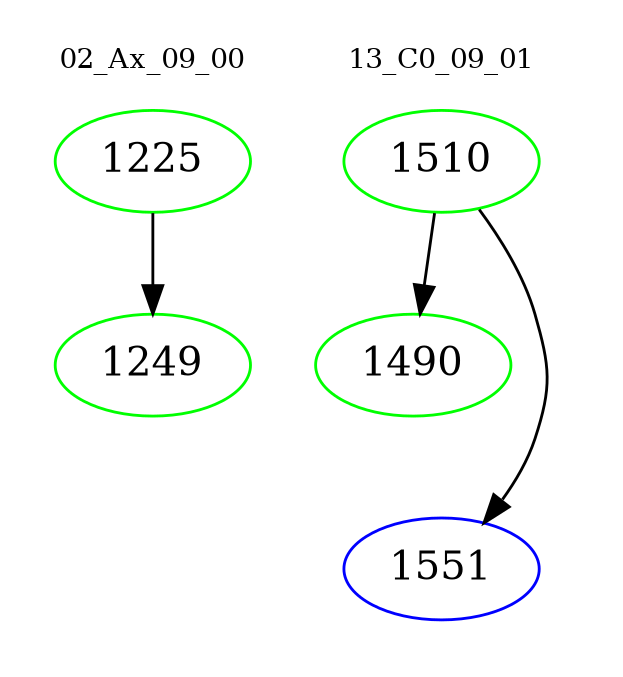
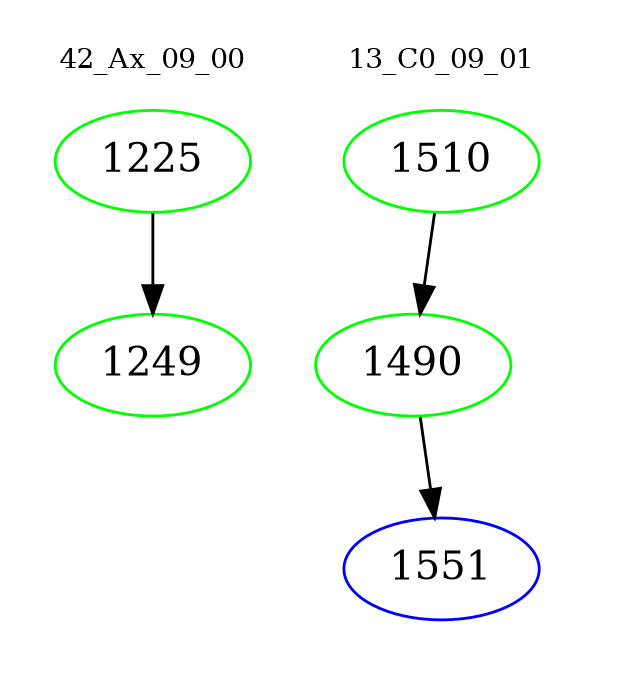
cluster "02_Ax_09_00": label "02_Ax_09_00" -> "42_Ax_09_00"
edge "1510" -> "1551": now "1490" -> "1551"
